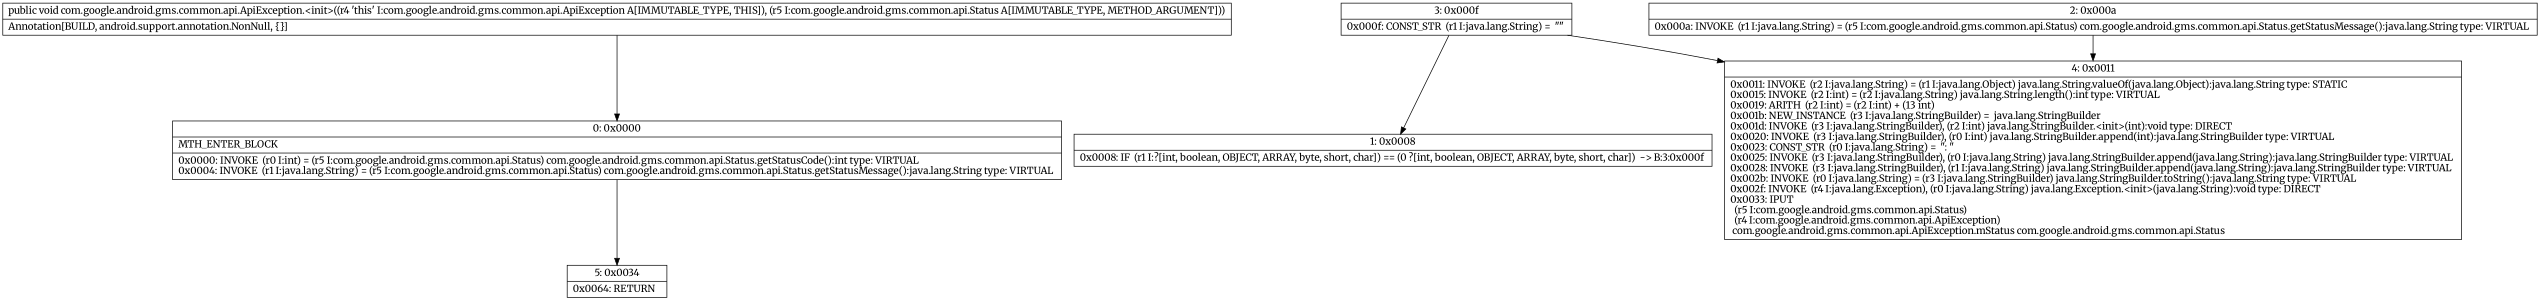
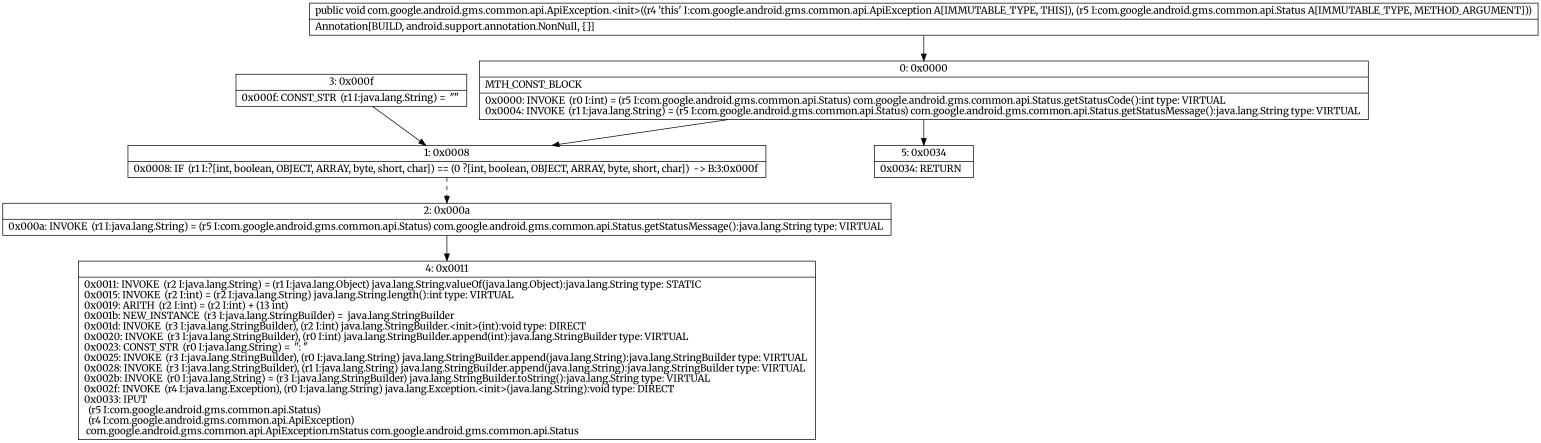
edge "3: 0x000f" -> "4: 0x0011": removed
edge "0: 0x0000" -> "1: 0x0008": added
node "0: 0x0000": text "MTH_ENTER_BLOCK" -> "MTH_CONST_BLOCK"
edge "1: 0x0008" -> "2: 0x000a": added
node "5: 0x0034": text "0x0064: RETURN" -> "0x0034: RETURN"
